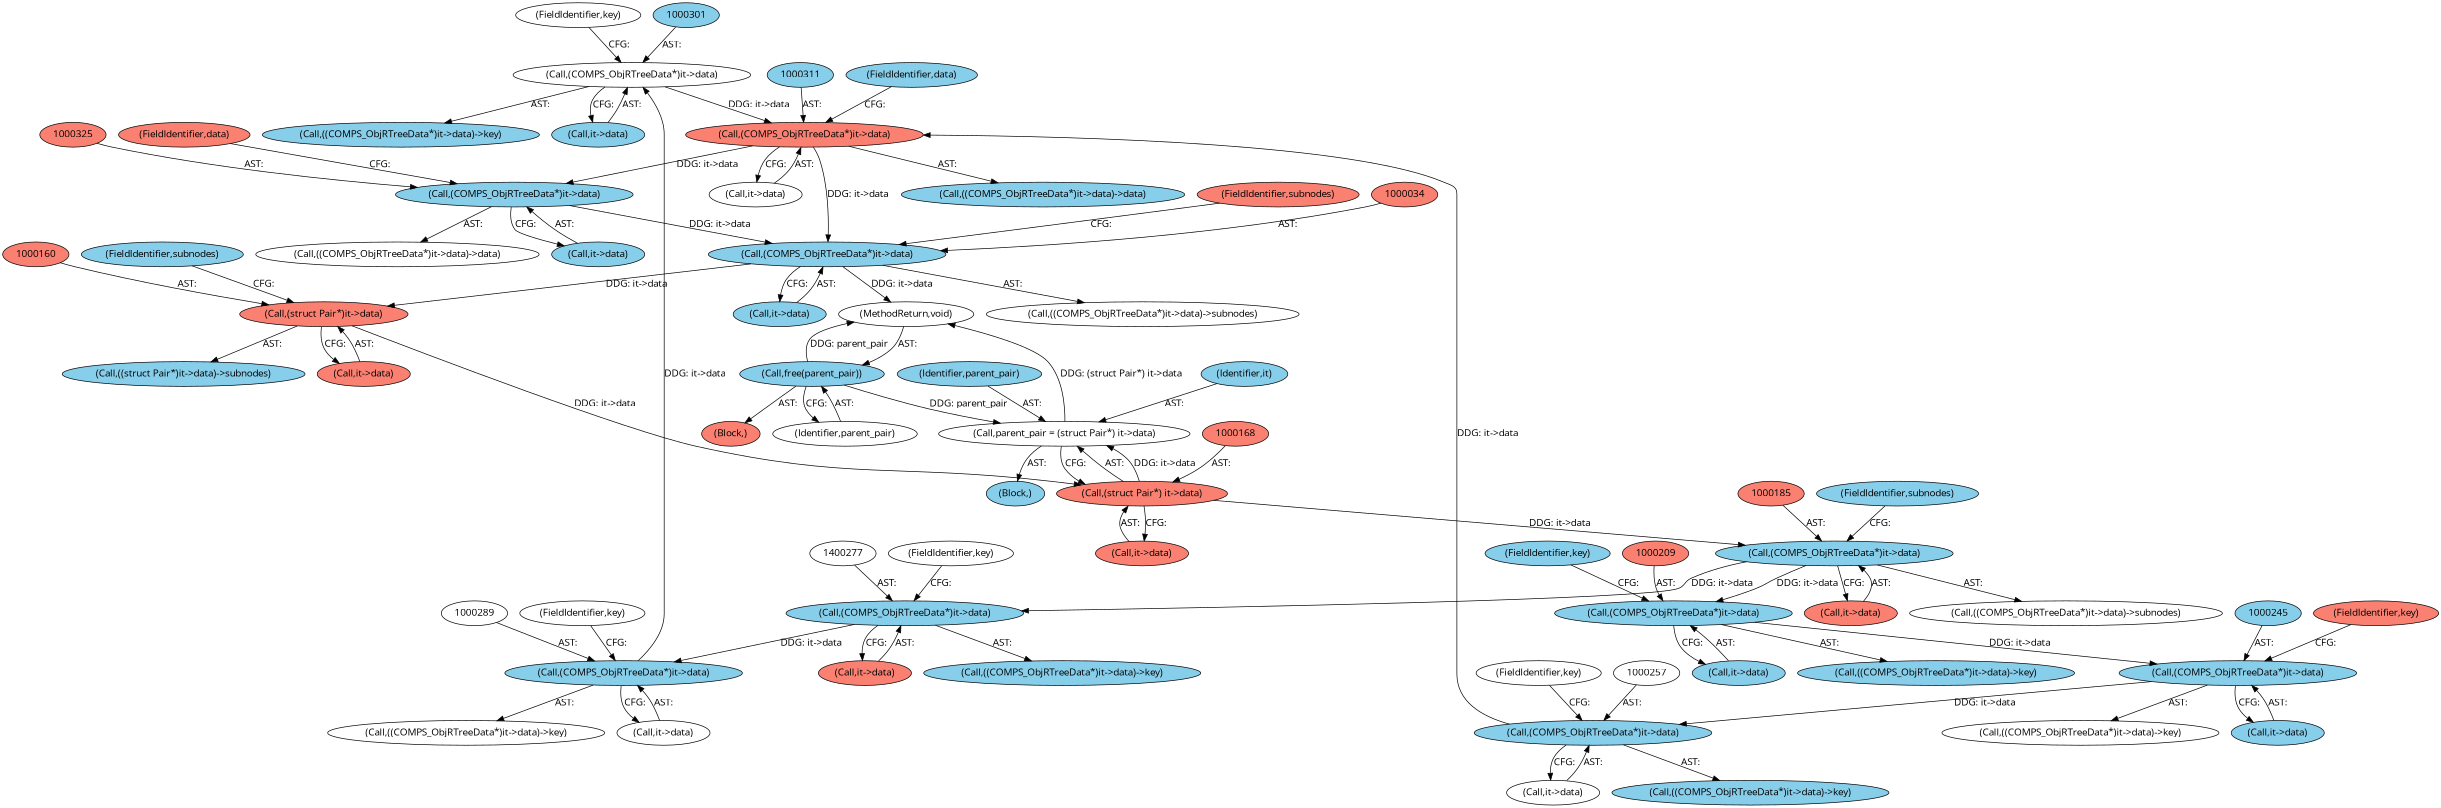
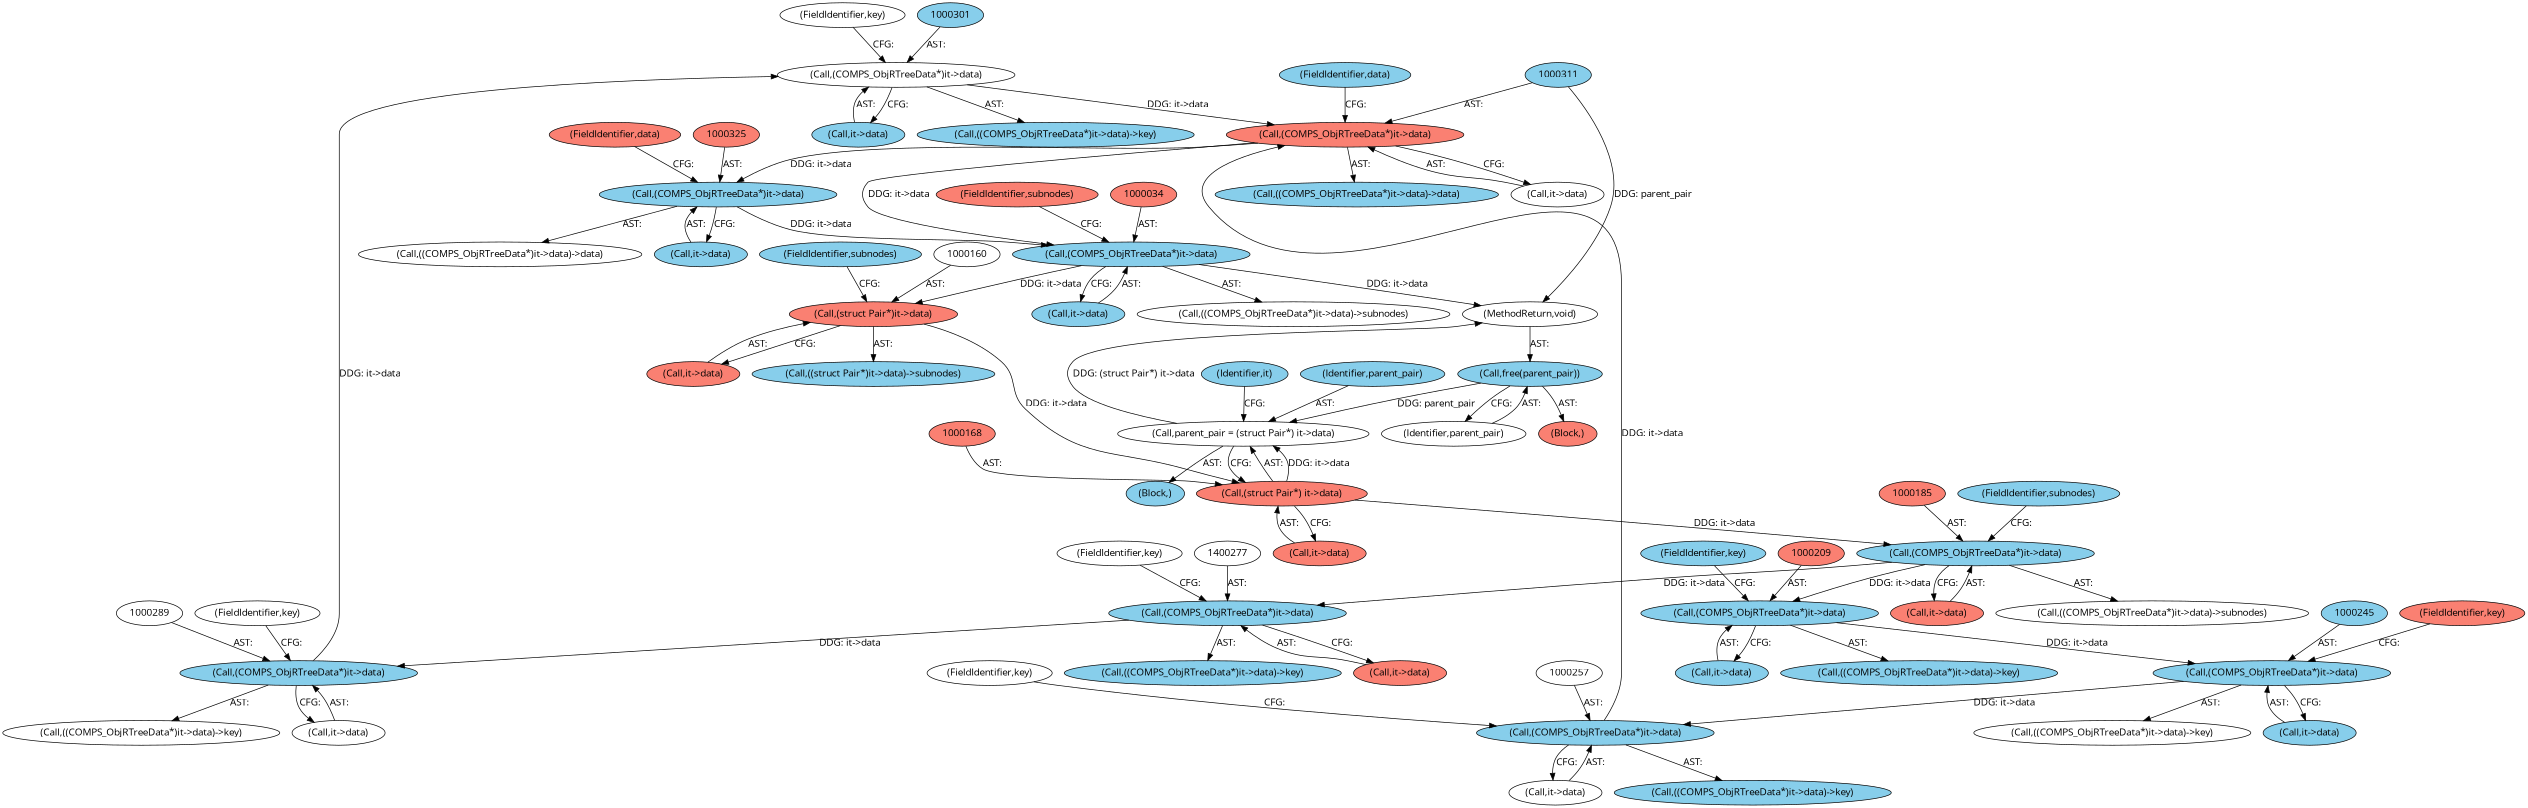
node "1000160": fillcolor salmon -> white
edge "(Call,free(parent_pair))" -> "(MethodReturn,void)": now "1000311" -> "(MethodReturn,void)"
edge "(Identifier,it)" -> "(Call,parent_pair = (struct Pair*) it->data)": label "AST: " -> "CFG: "
